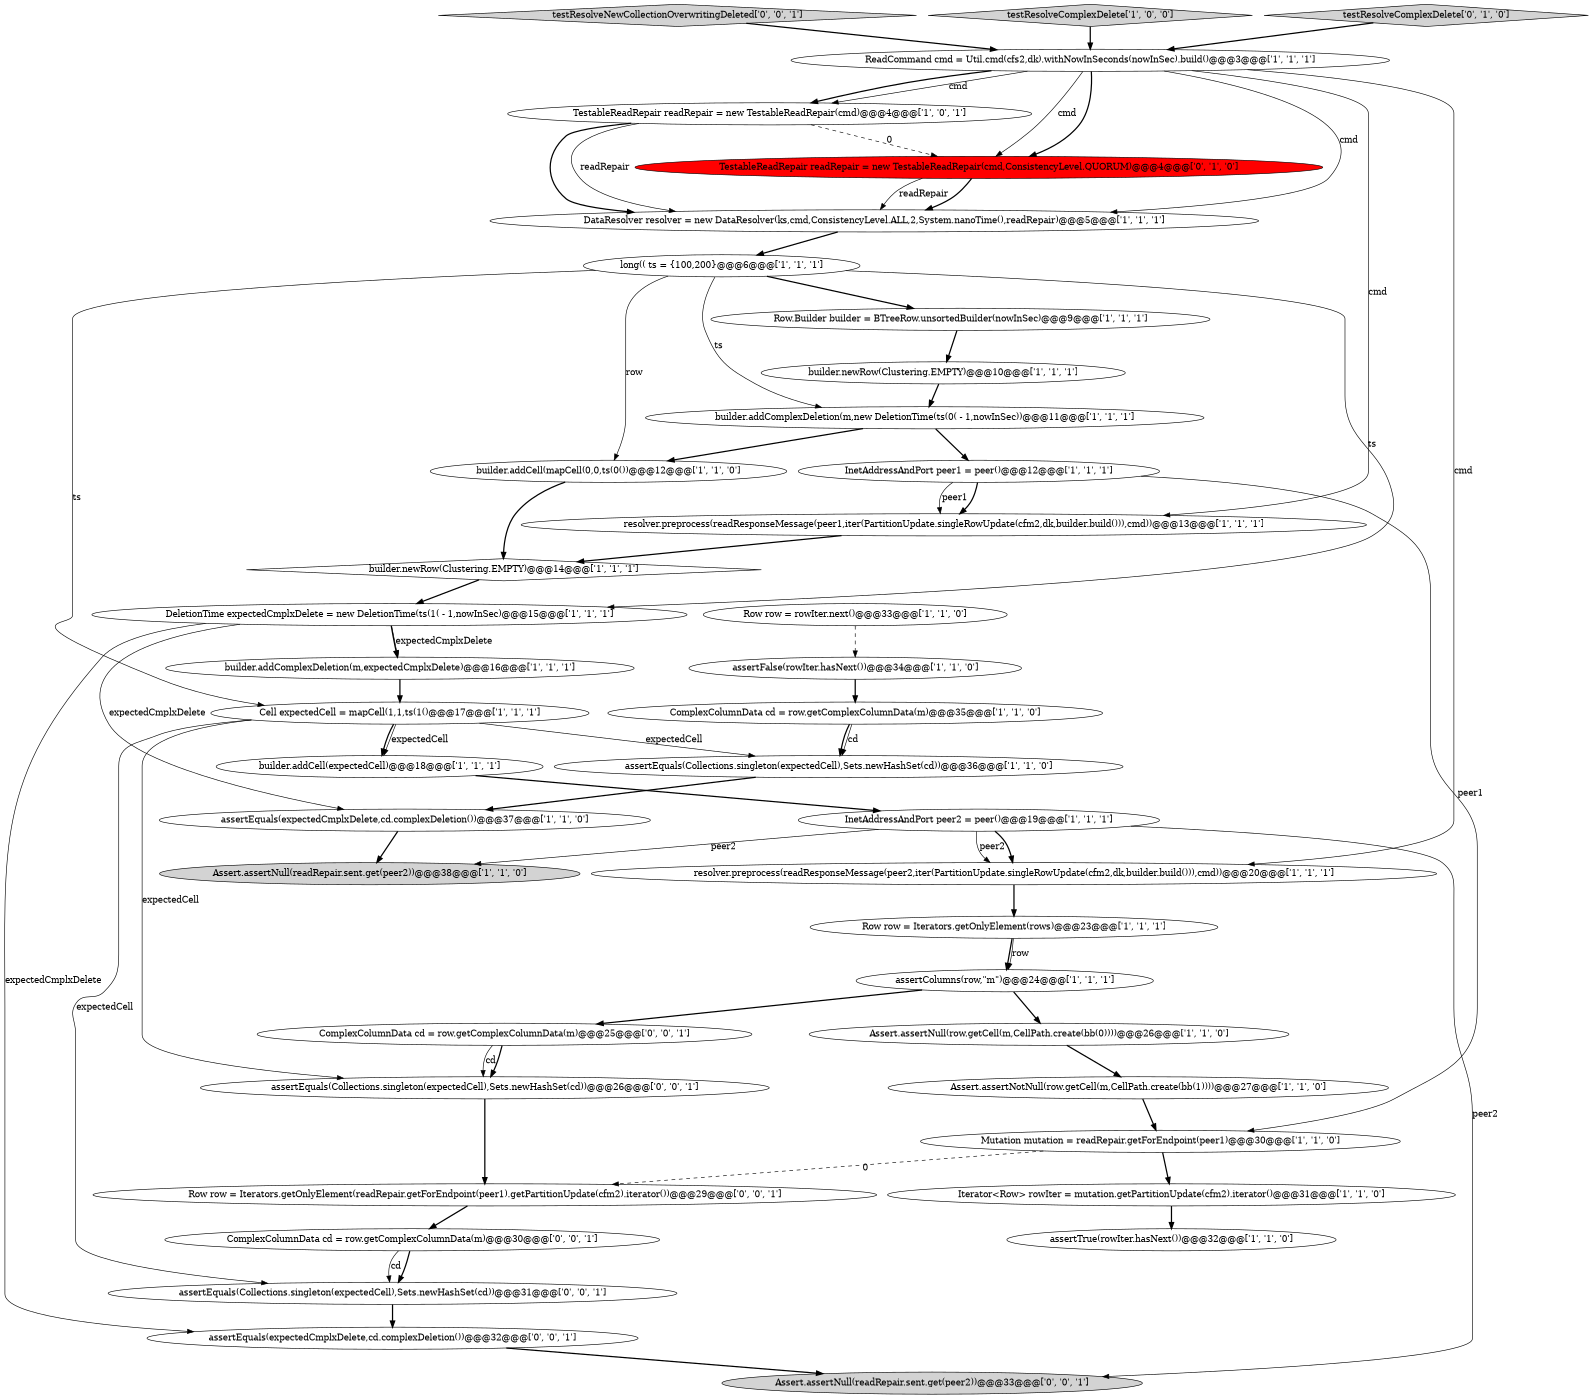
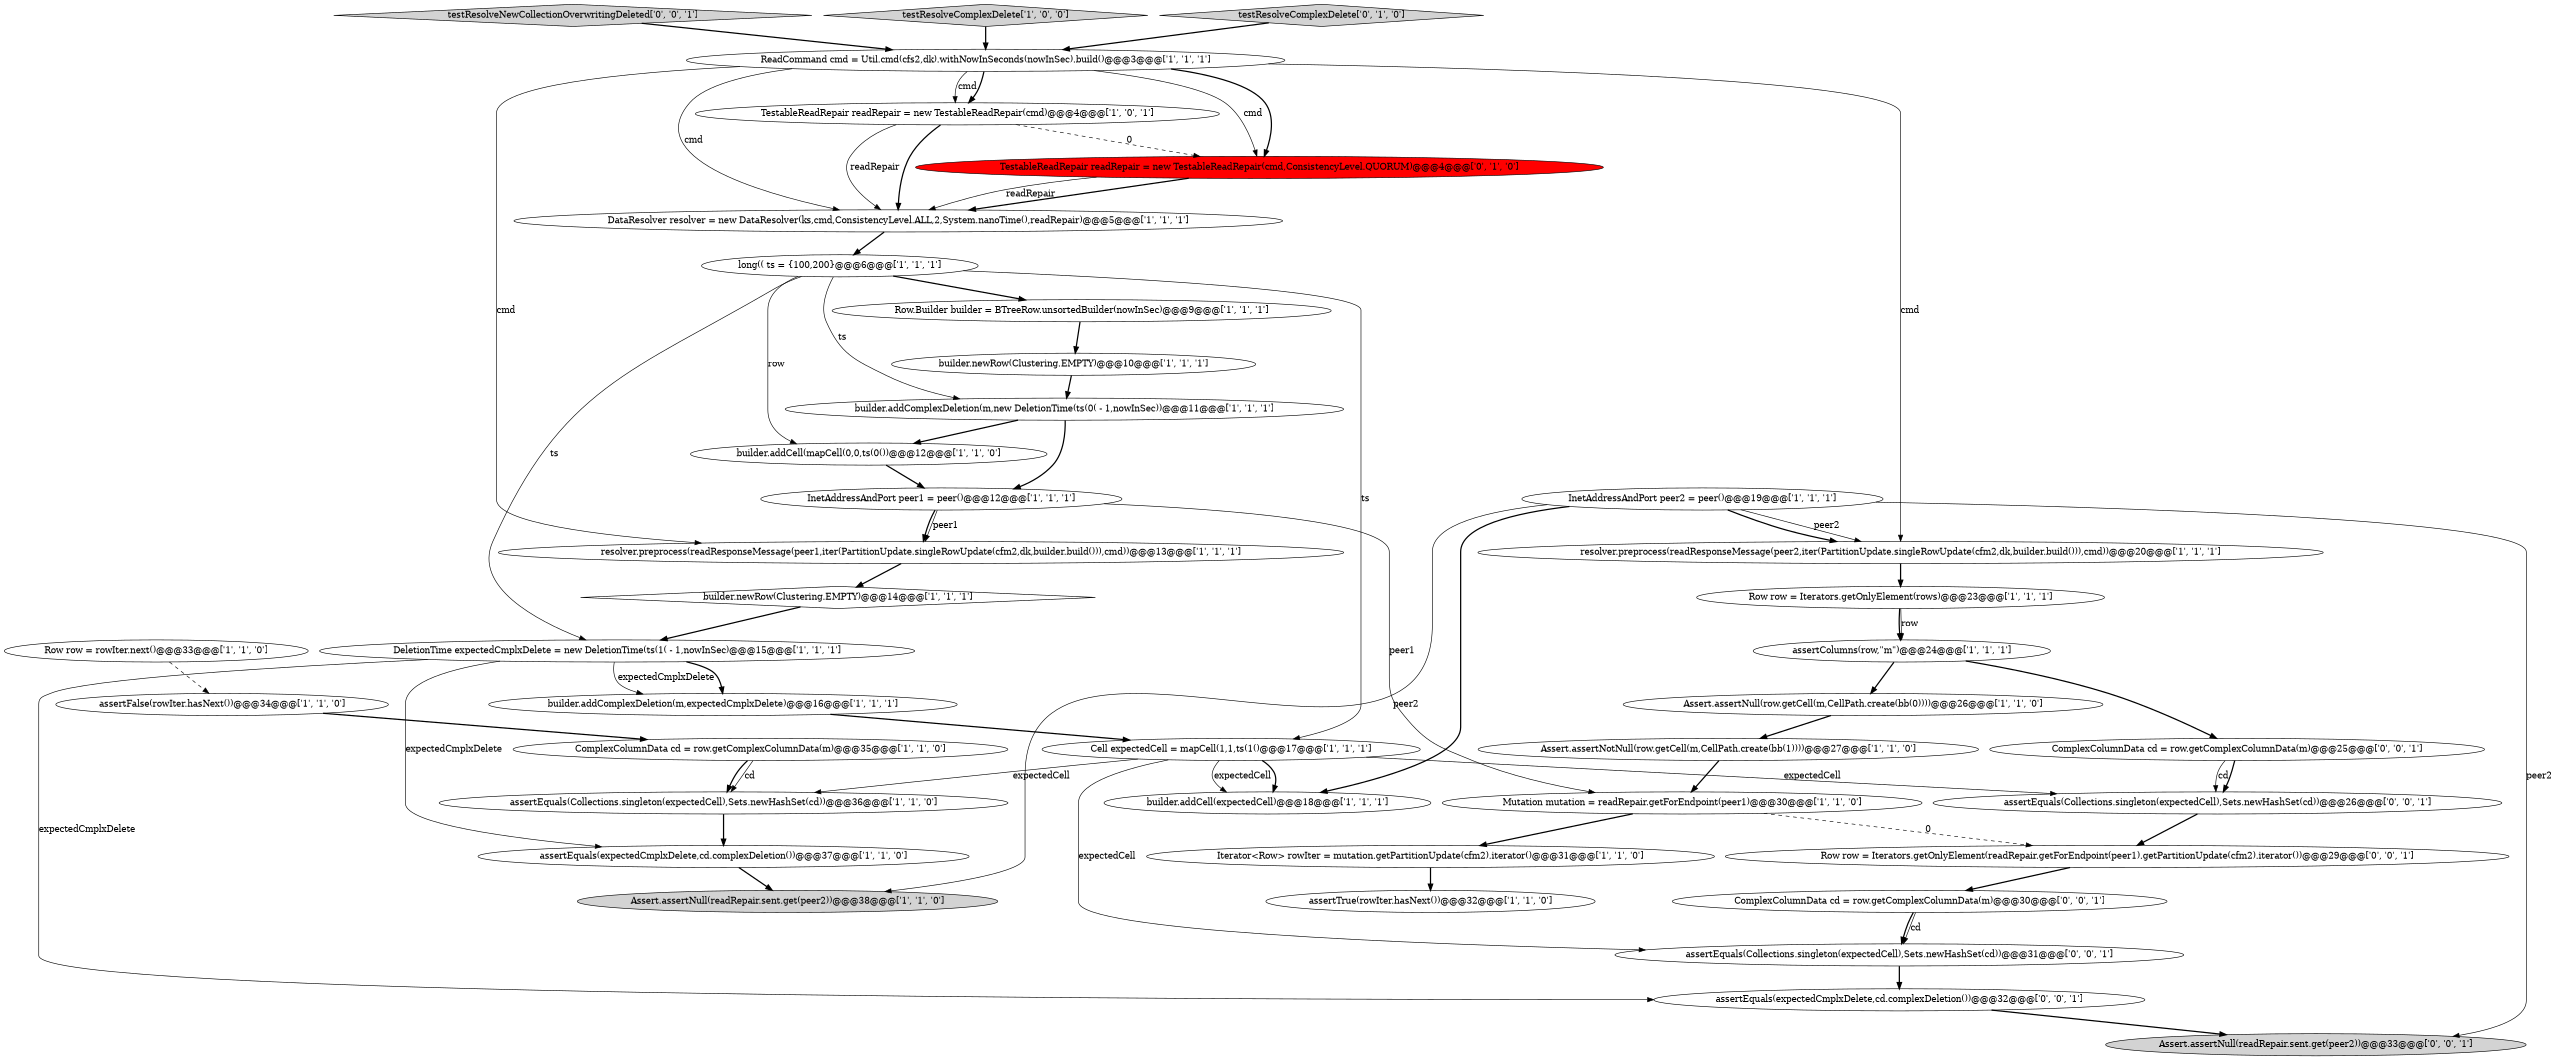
edge "builder.addCell(mapCell(0,0,ts(0())@@@12@@@['1', '1', '0']" -> "builder.newRow(Clustering.EMPTY)@@@14@@@['1', '1', '1']": now "builder.addCell(mapCell(0,0,ts(0())@@@12@@@['1', '1', '0']" -> "InetAddressAndPort peer1 = peer()@@@12@@@['1', '1', '1']"
edge "builder.addCell(expectedCell)@@@18@@@['1', '1', '1']" -> "InetAddressAndPort peer2 = peer()@@@19@@@['1', '1', '1']": reversed
